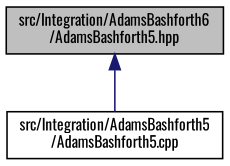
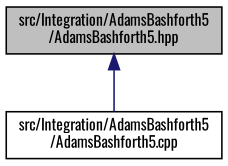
node "src/Integration/AdamsBashforth6 /AdamsBashforth5.hpp": label "src/Integration/AdamsBashforth6 /AdamsBashforth5.hpp" -> "src/Integration/AdamsBashforth5 /AdamsBashforth5.hpp"
